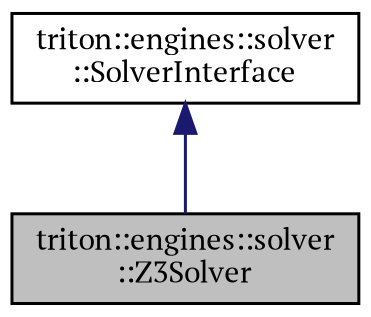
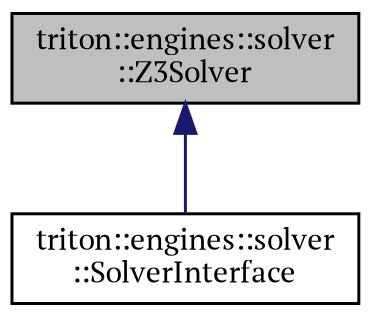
edge "triton::engines::solver ::Z3Solver" -> "triton::engines::solver ::SolverInterface": reversed
